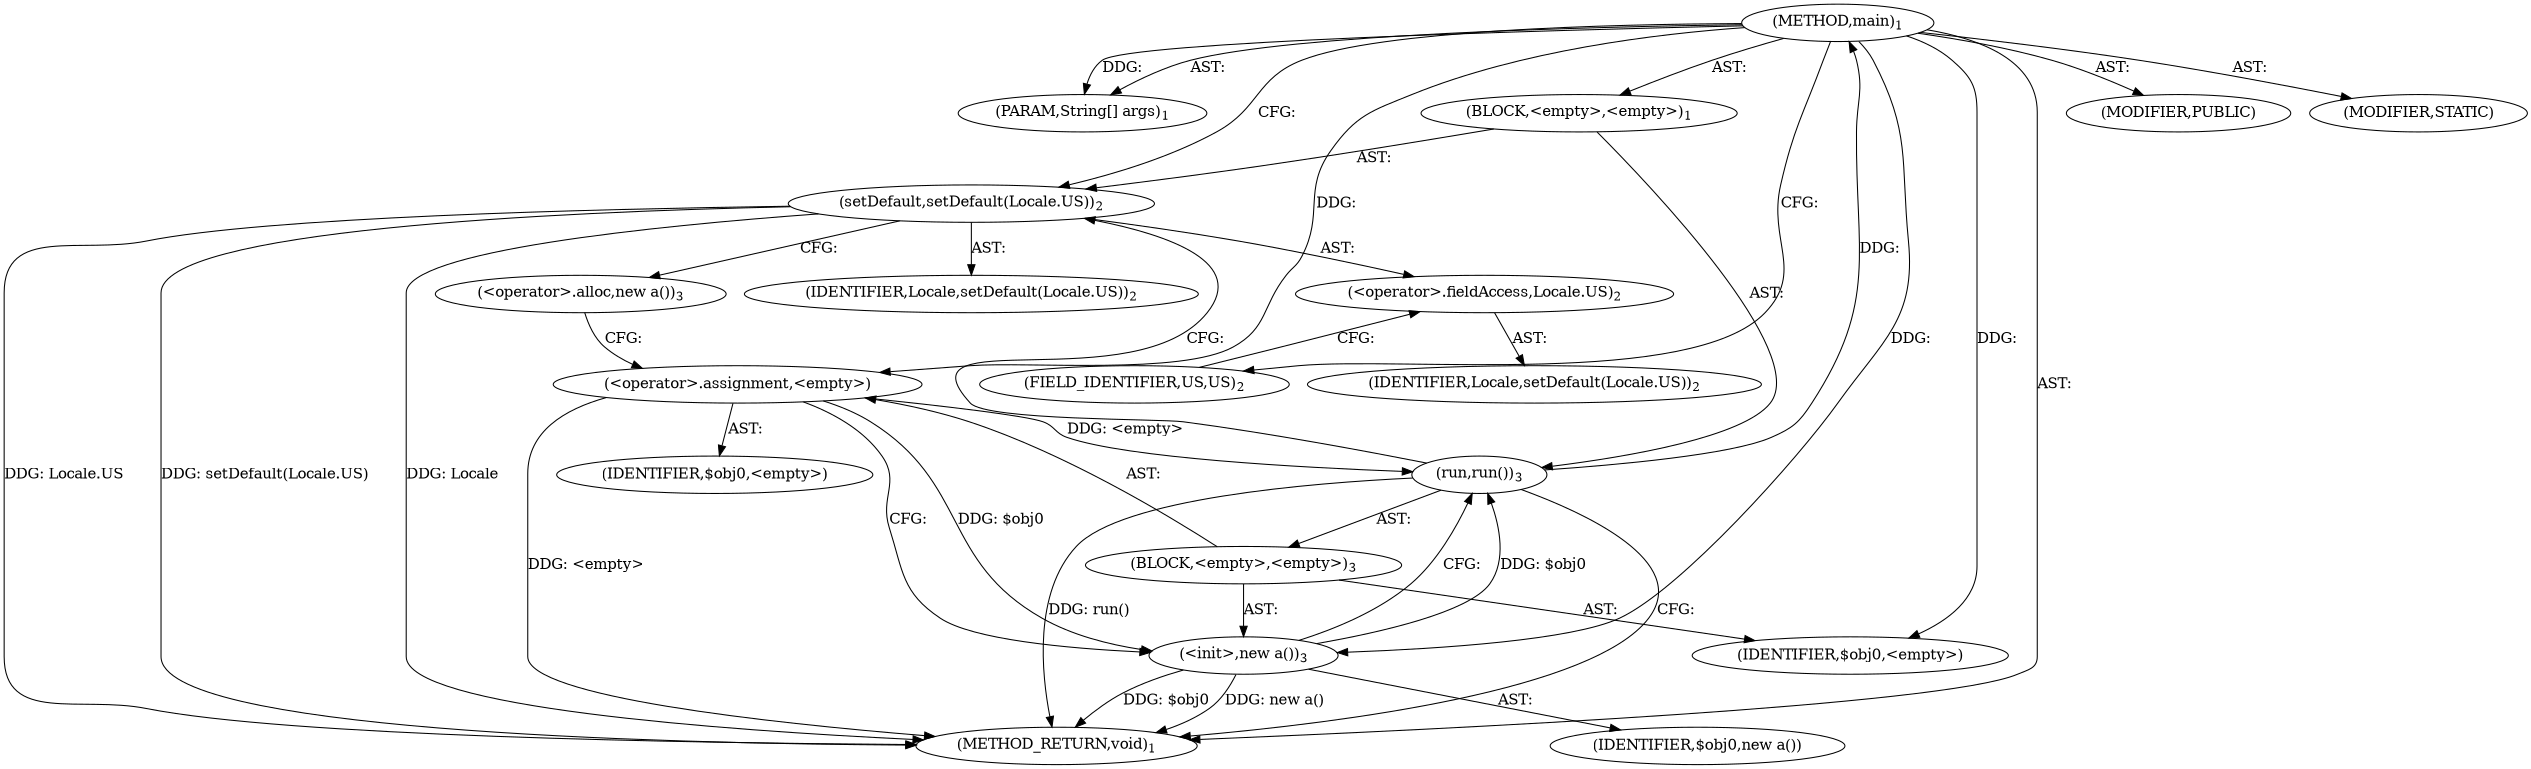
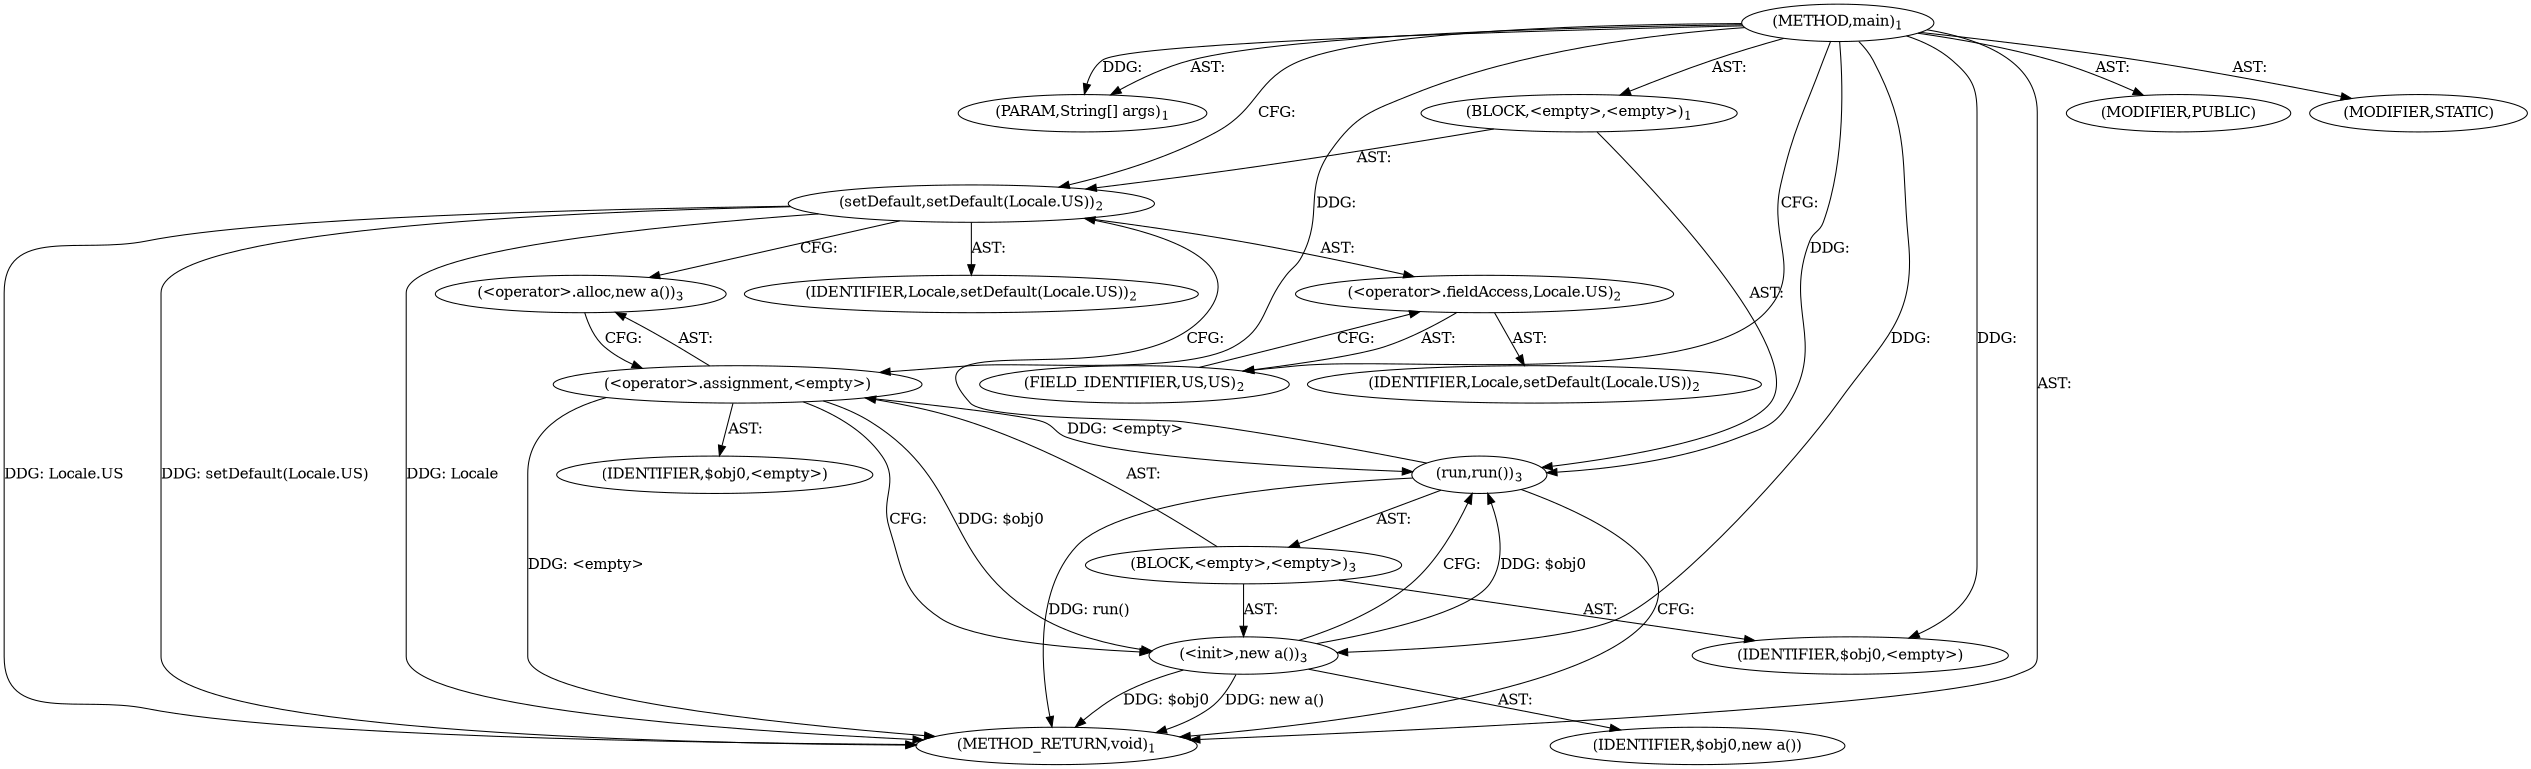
edge "(<operator>.assignment,<empty>)" -> "(<operator>.alloc,new a())": added, label "AST:"
edge "(<operator>.fieldAccess,Locale.US)" -> "(FIELD_IDENTIFIER,US,US)": added, label "AST:"
edge "(run,run())" -> "(METHOD,main)": reversed
